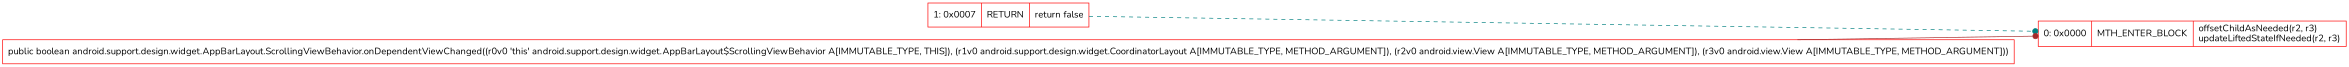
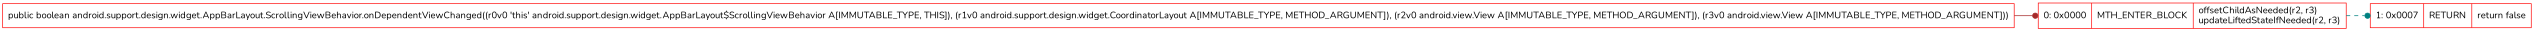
edge "1: 0x0007" -> "0: 0x0000": reversed
